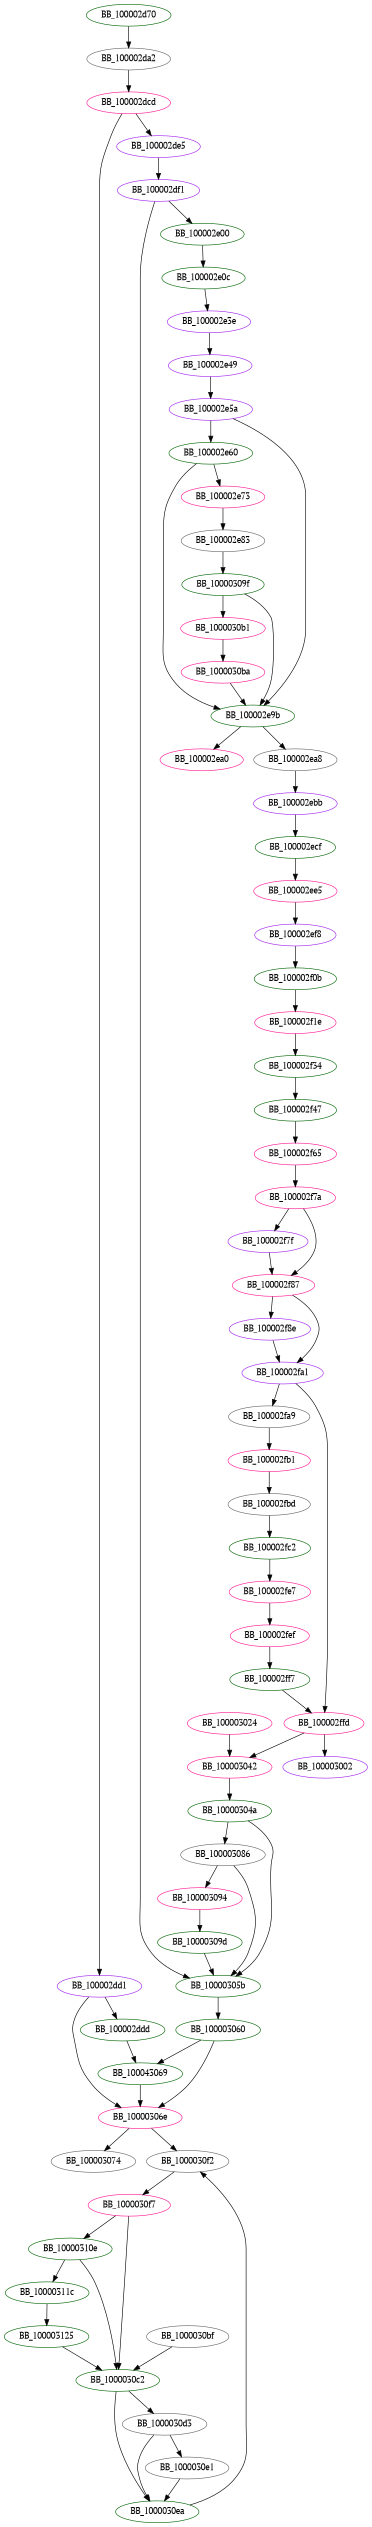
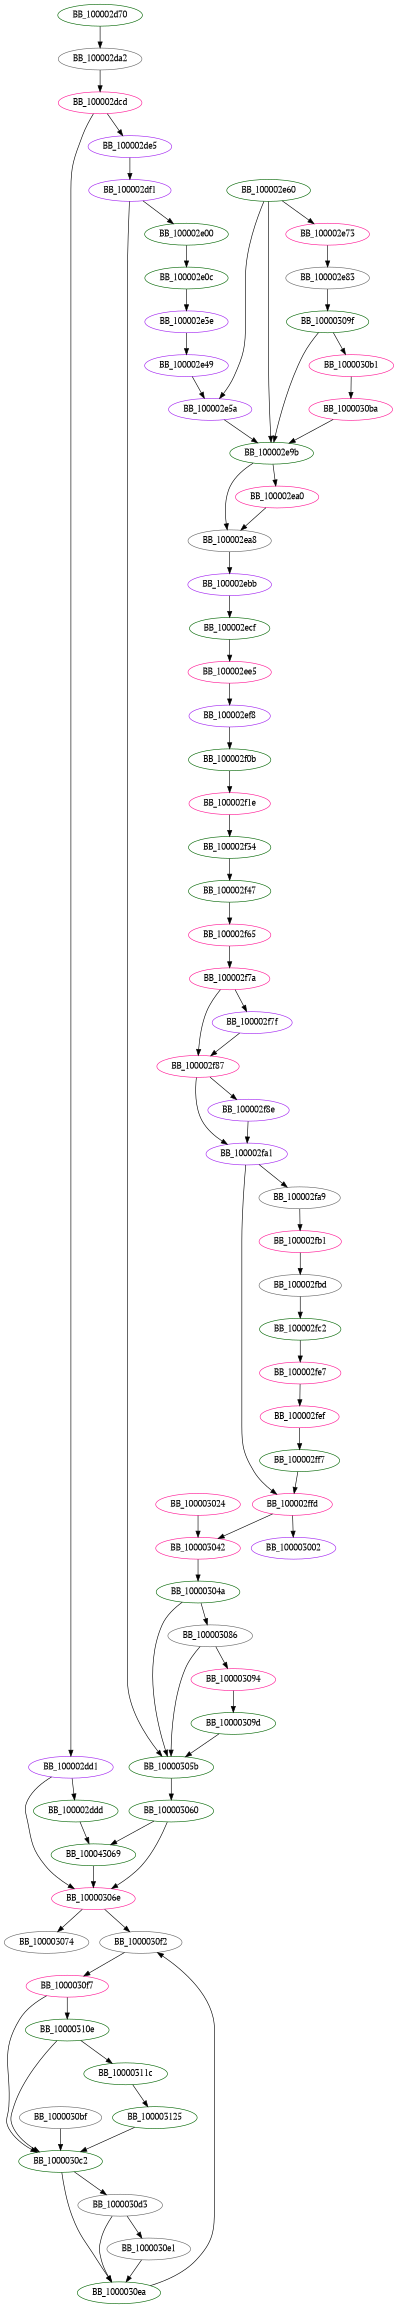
edge "BB_100002e5a" -> "BB_100002e60": reversed
edge "BB_100002ea0" -> "BB_100002ea8": added
